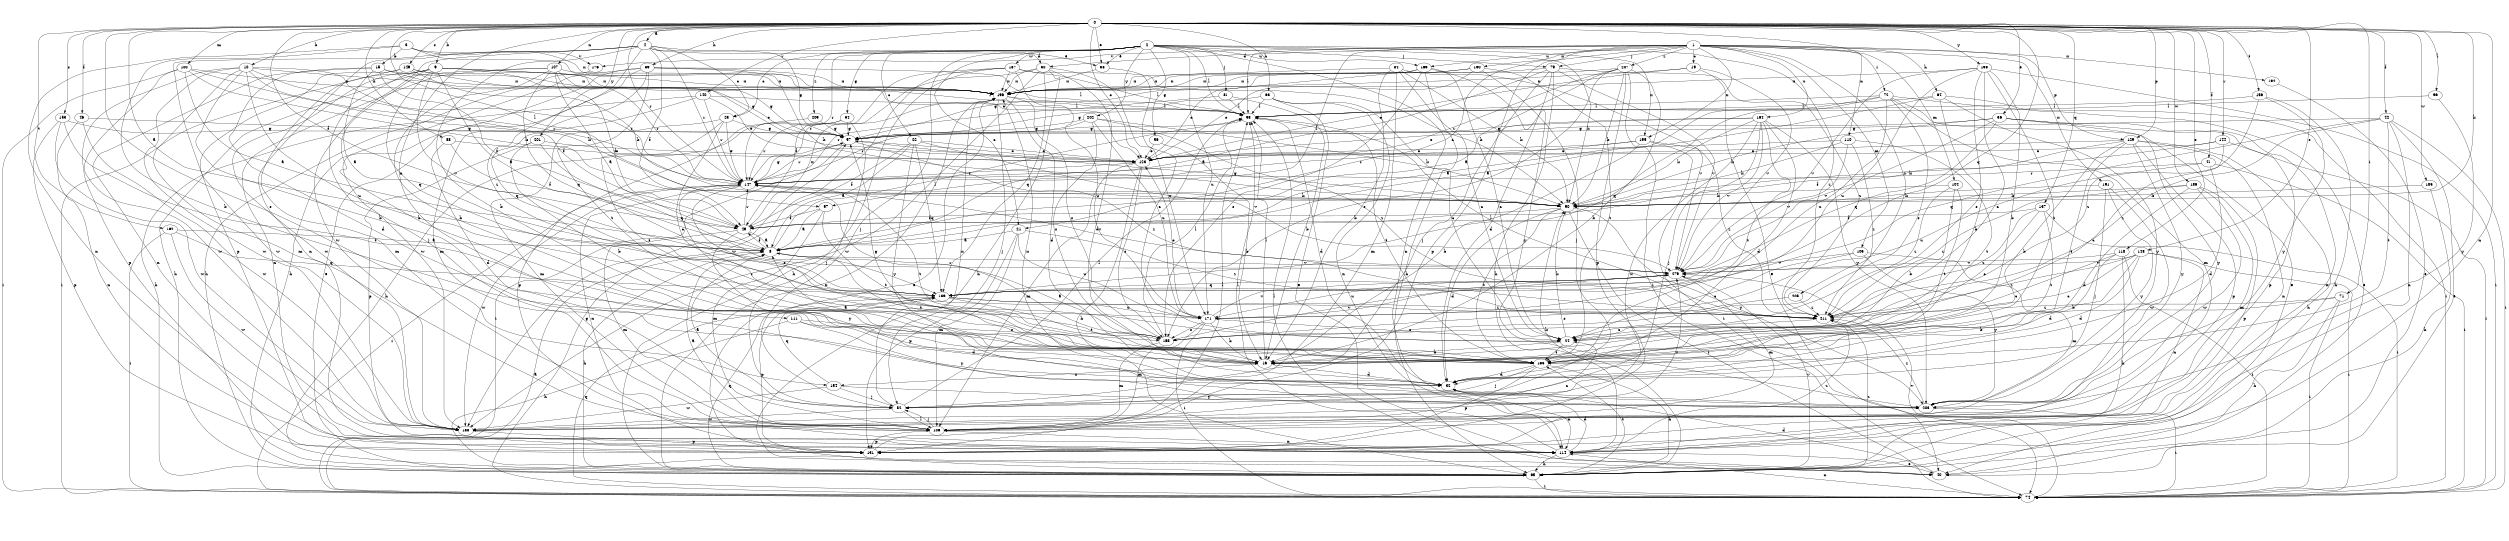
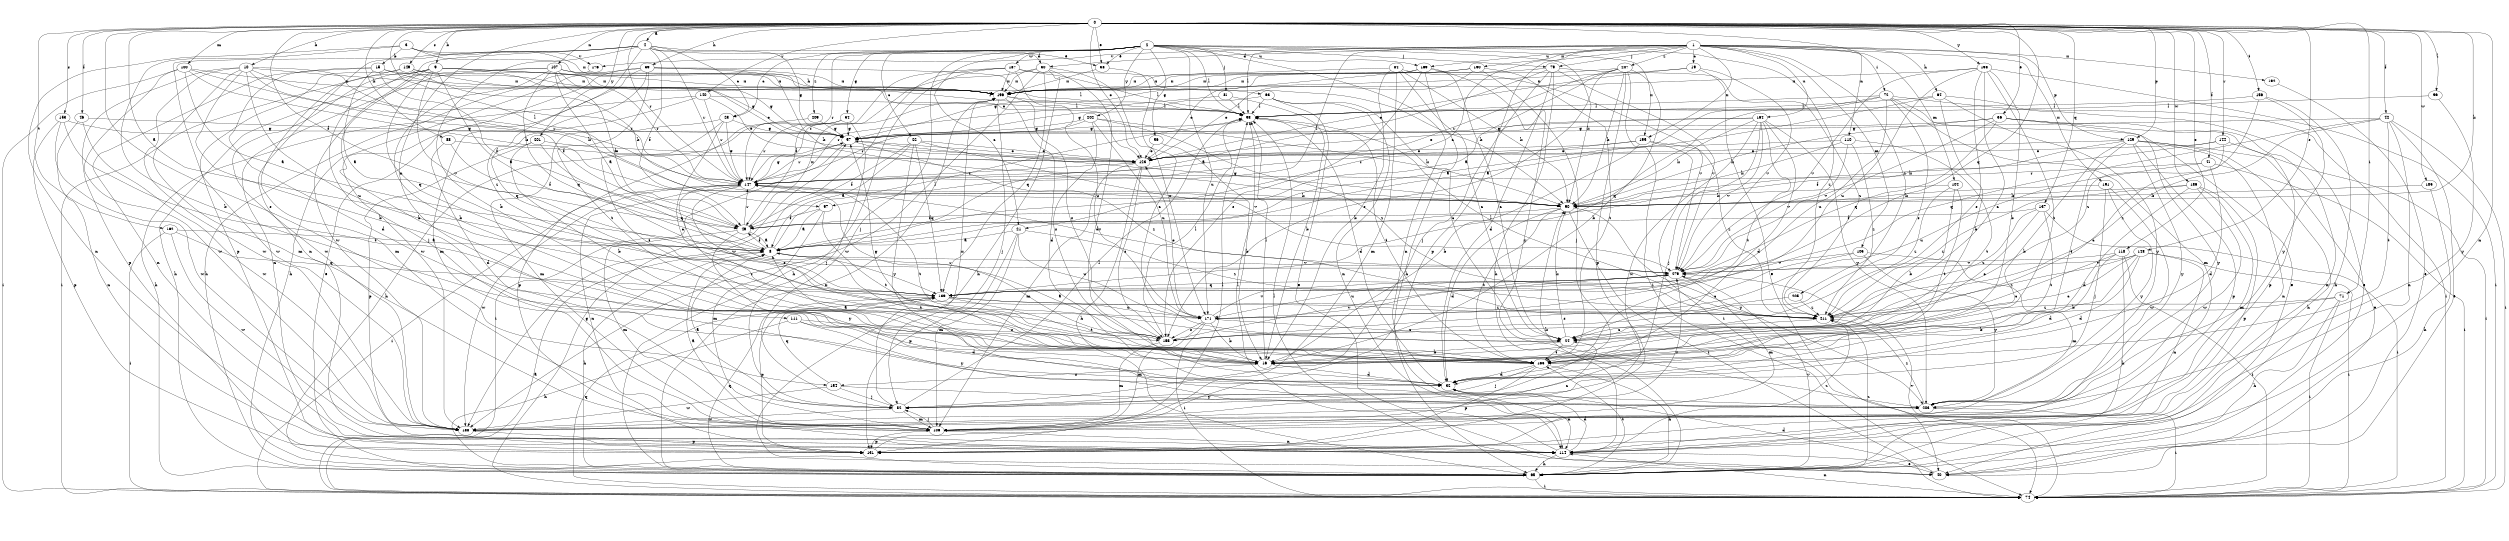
edge "0" -> "63": now "107" -> "63"
edge "98" -> "32": reversed
edge "203" -> "196": removed, label "x"
edge "82" -> "106": label "l" -> "m"
edge "196" -> "40": now "129" -> "40"
